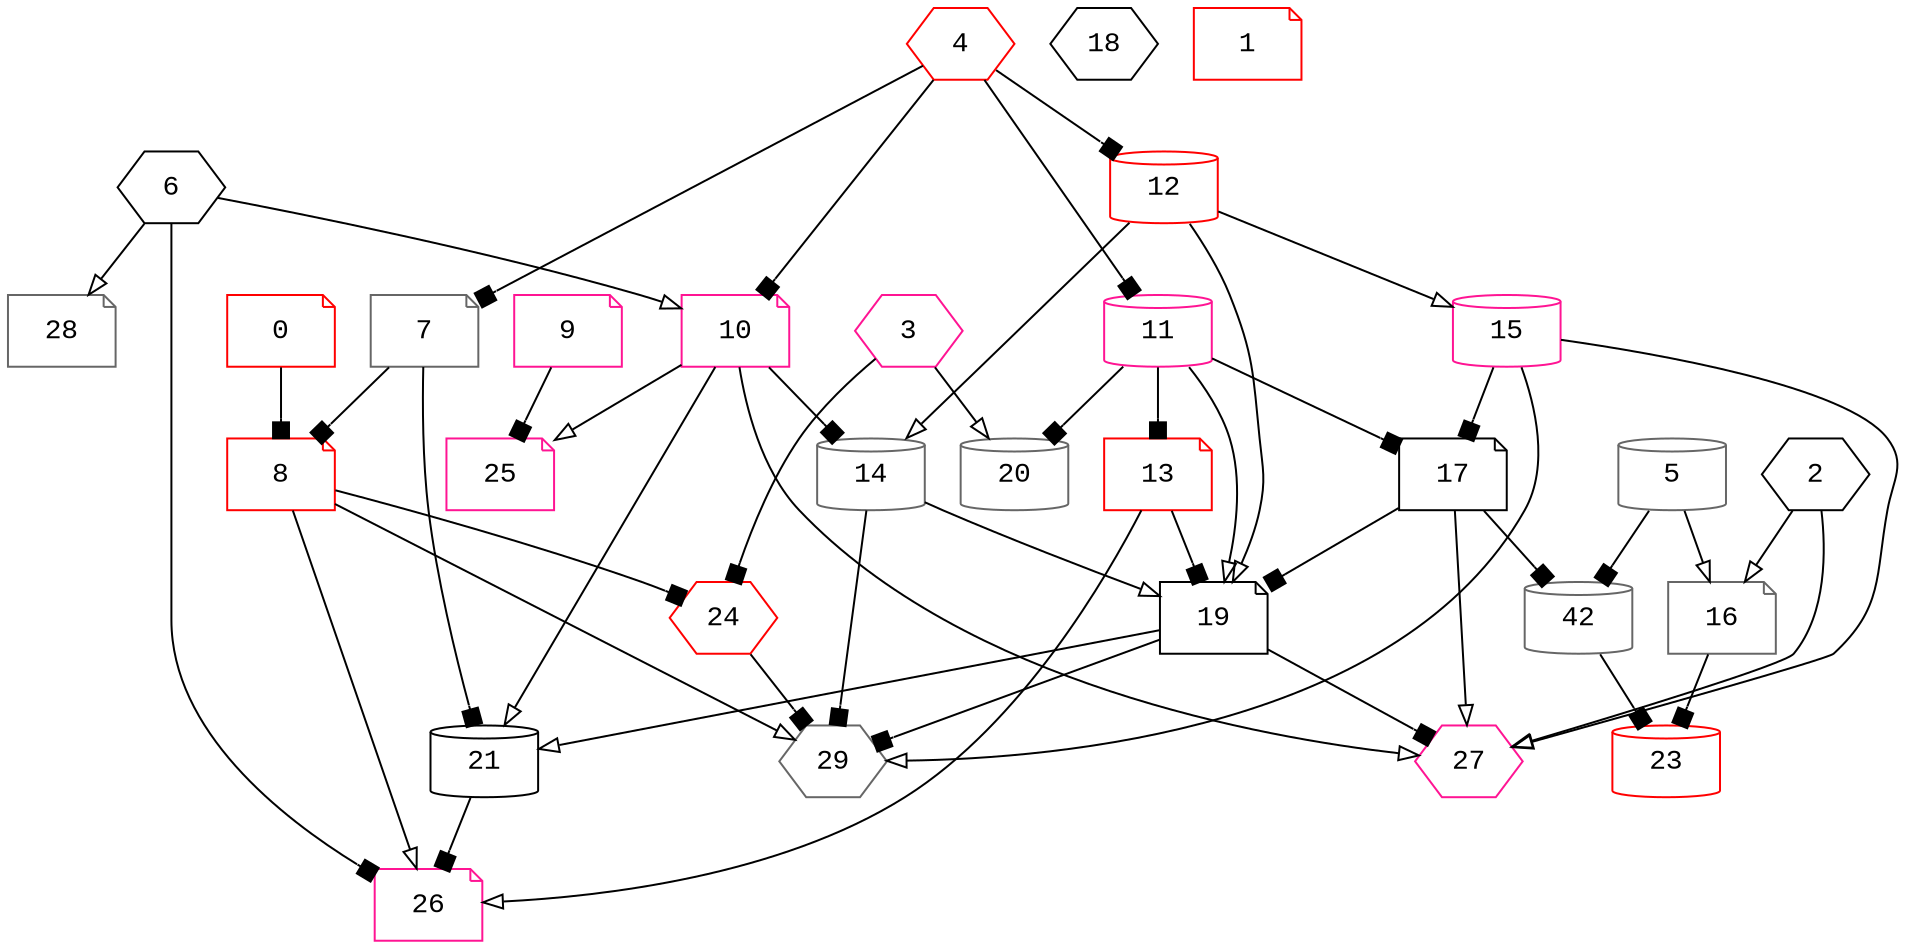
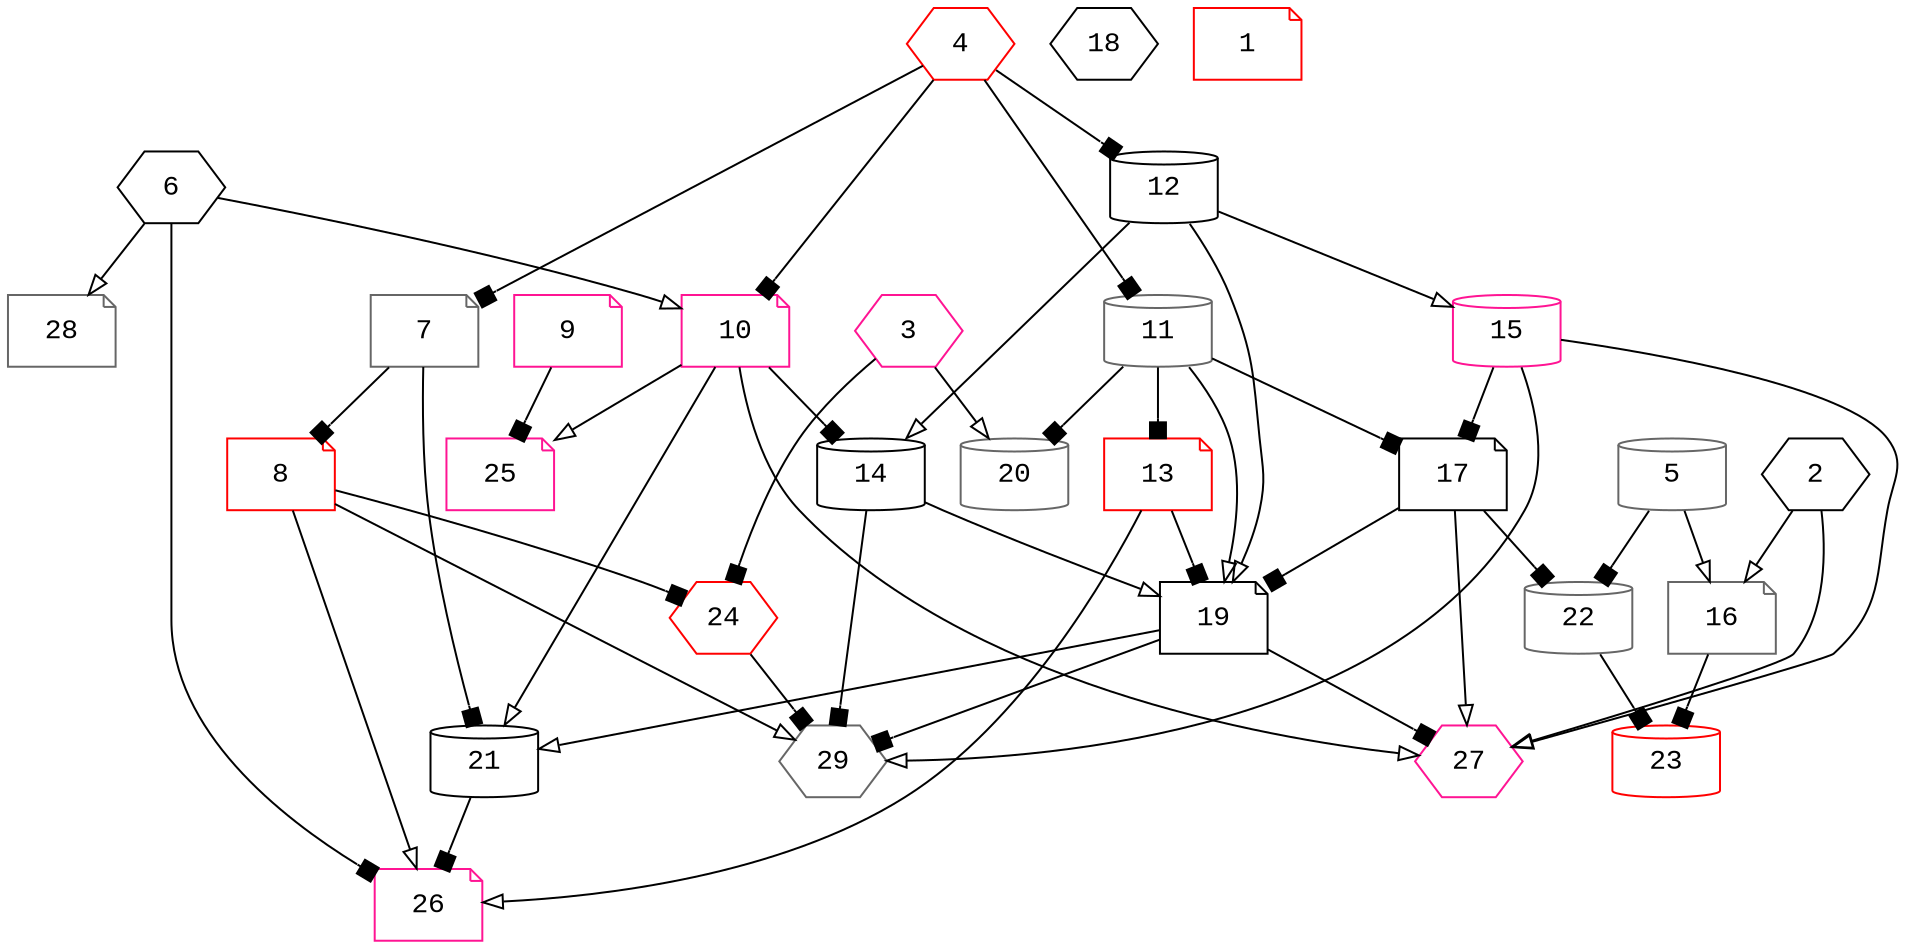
node "12": color red -> black
node "0": removed
node "11": color deeppink -> gray40
node "14": color gray40 -> black
node "42": label "42" -> "22"
